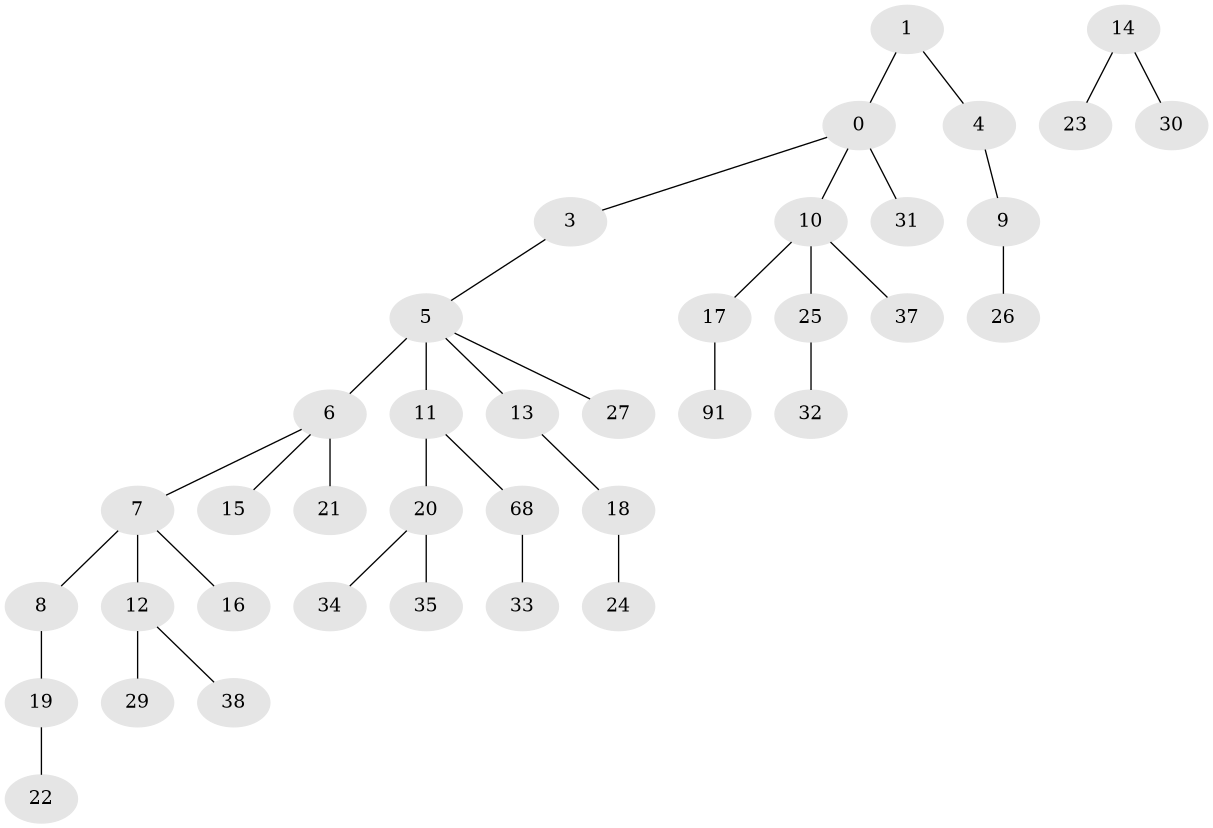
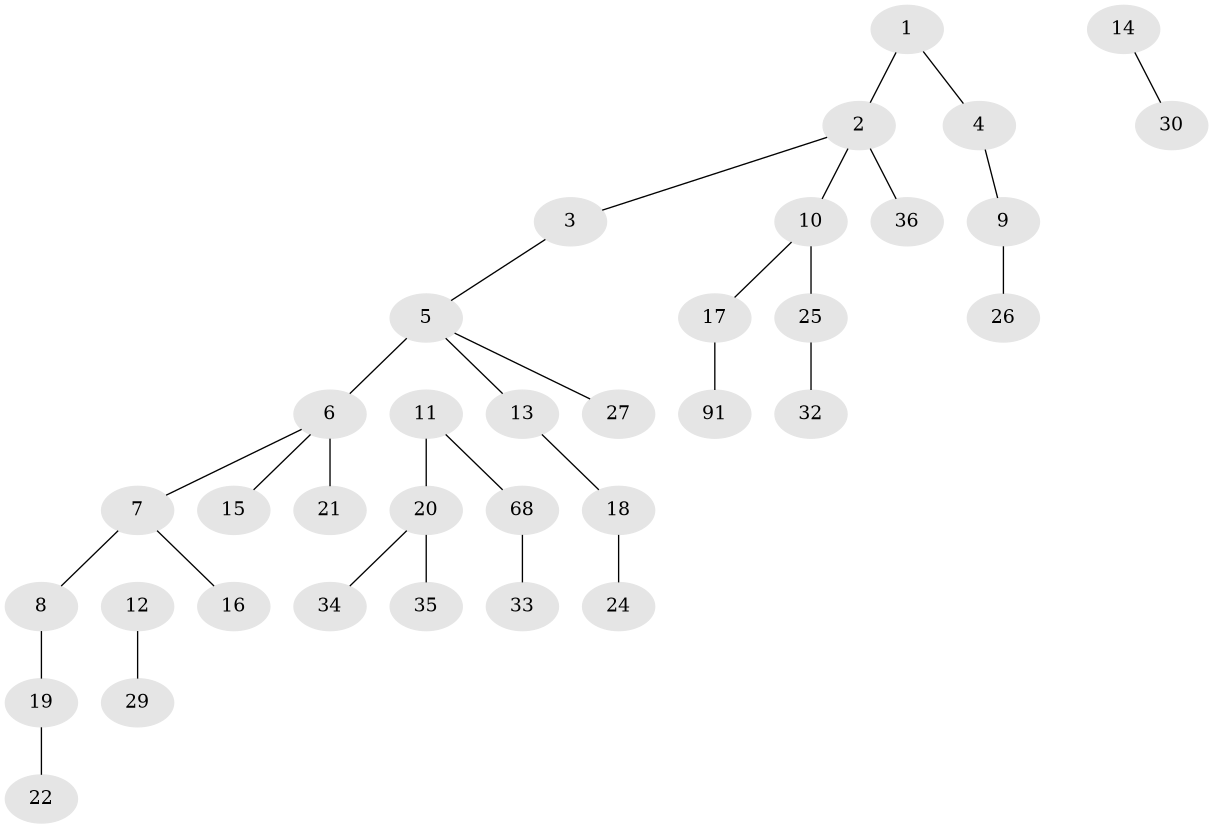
node "0": label "0" -> "2"
node "23": removed
node "31": label "31" -> "36"
node "37": removed
edge "5" -- "11": removed
edge "7" -- "12": removed
node "38": removed
